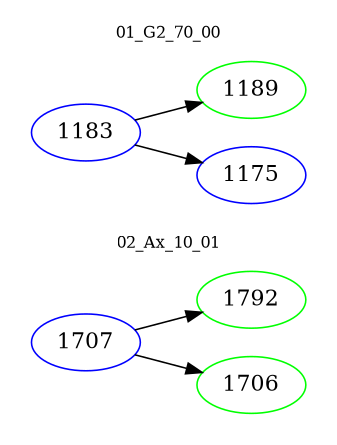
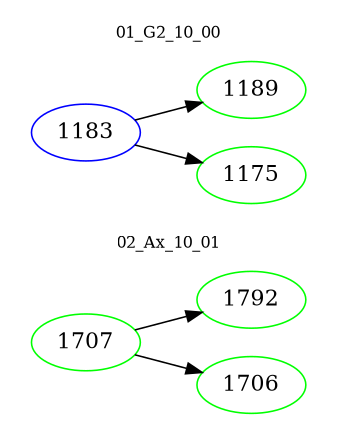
cluster "01_G2_70_00": label "01_G2_70_00" -> "01_G2_10_00"
node "1175": color blue -> green
node "1707": color blue -> green
